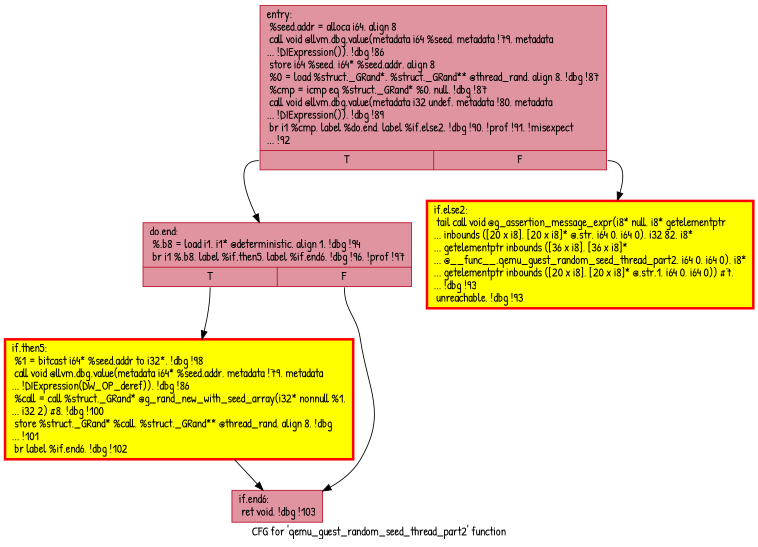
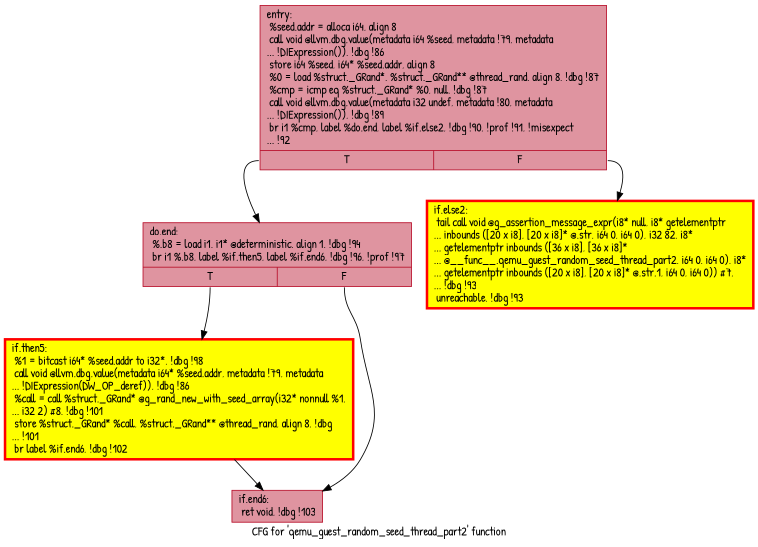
node "if.then5:": text "... i32 2) #8, !dbg !100" -> "... i32 2) #8, !dbg !101"
